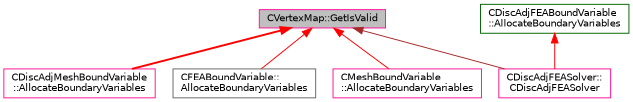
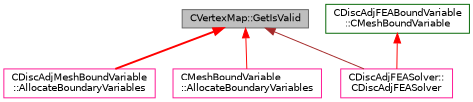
node "CVertexMap::GetIsValid": color deeppink -> gray40
node "CDiscAdjFEABoundVariable ::AllocateBoundaryVariables": label "CDiscAdjFEABoundVariable ::AllocateBoundaryVariables" -> "CDiscAdjFEABoundVariable ::CMeshBoundVariable"
node "CFEABoundVariable:: AllocateBoundaryVariables": removed
